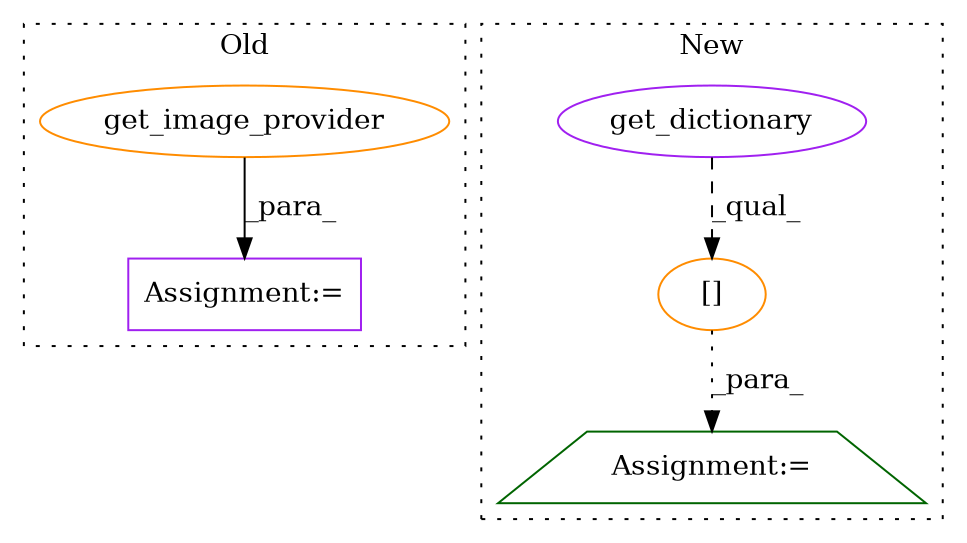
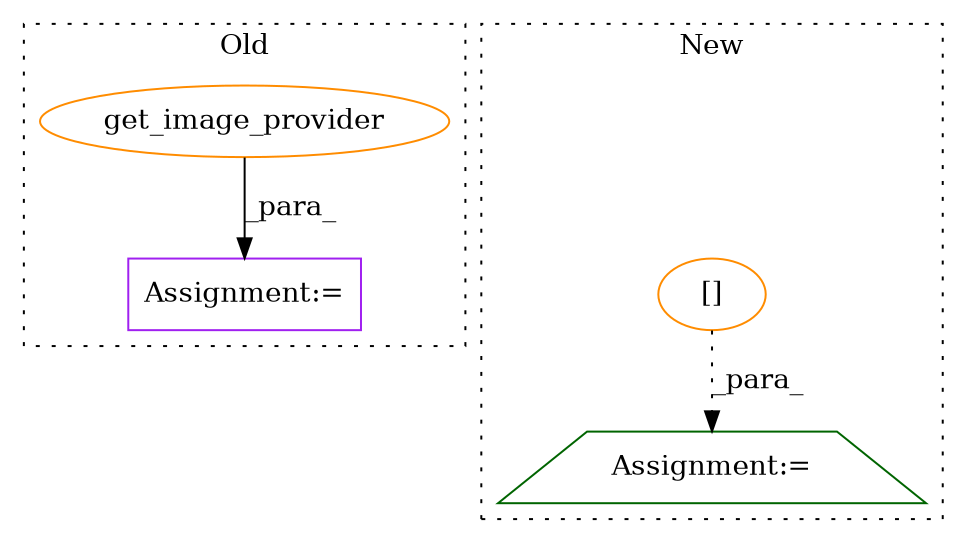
node "get_dictionary": removed
